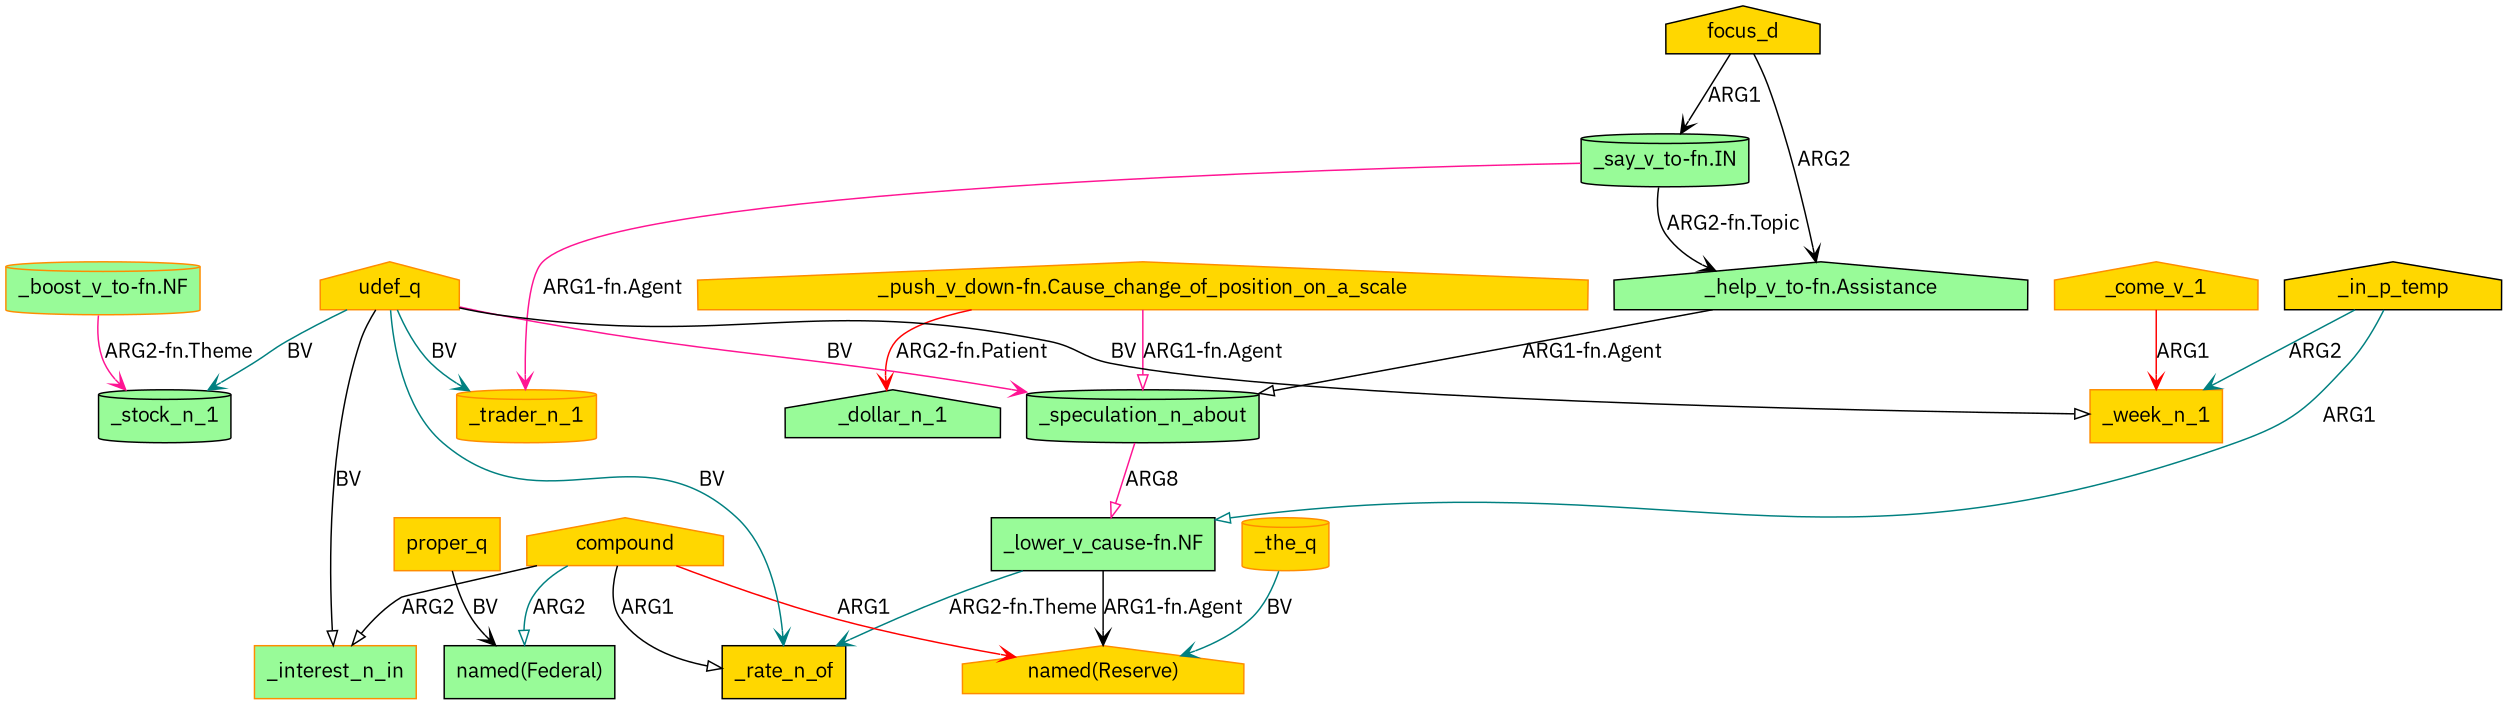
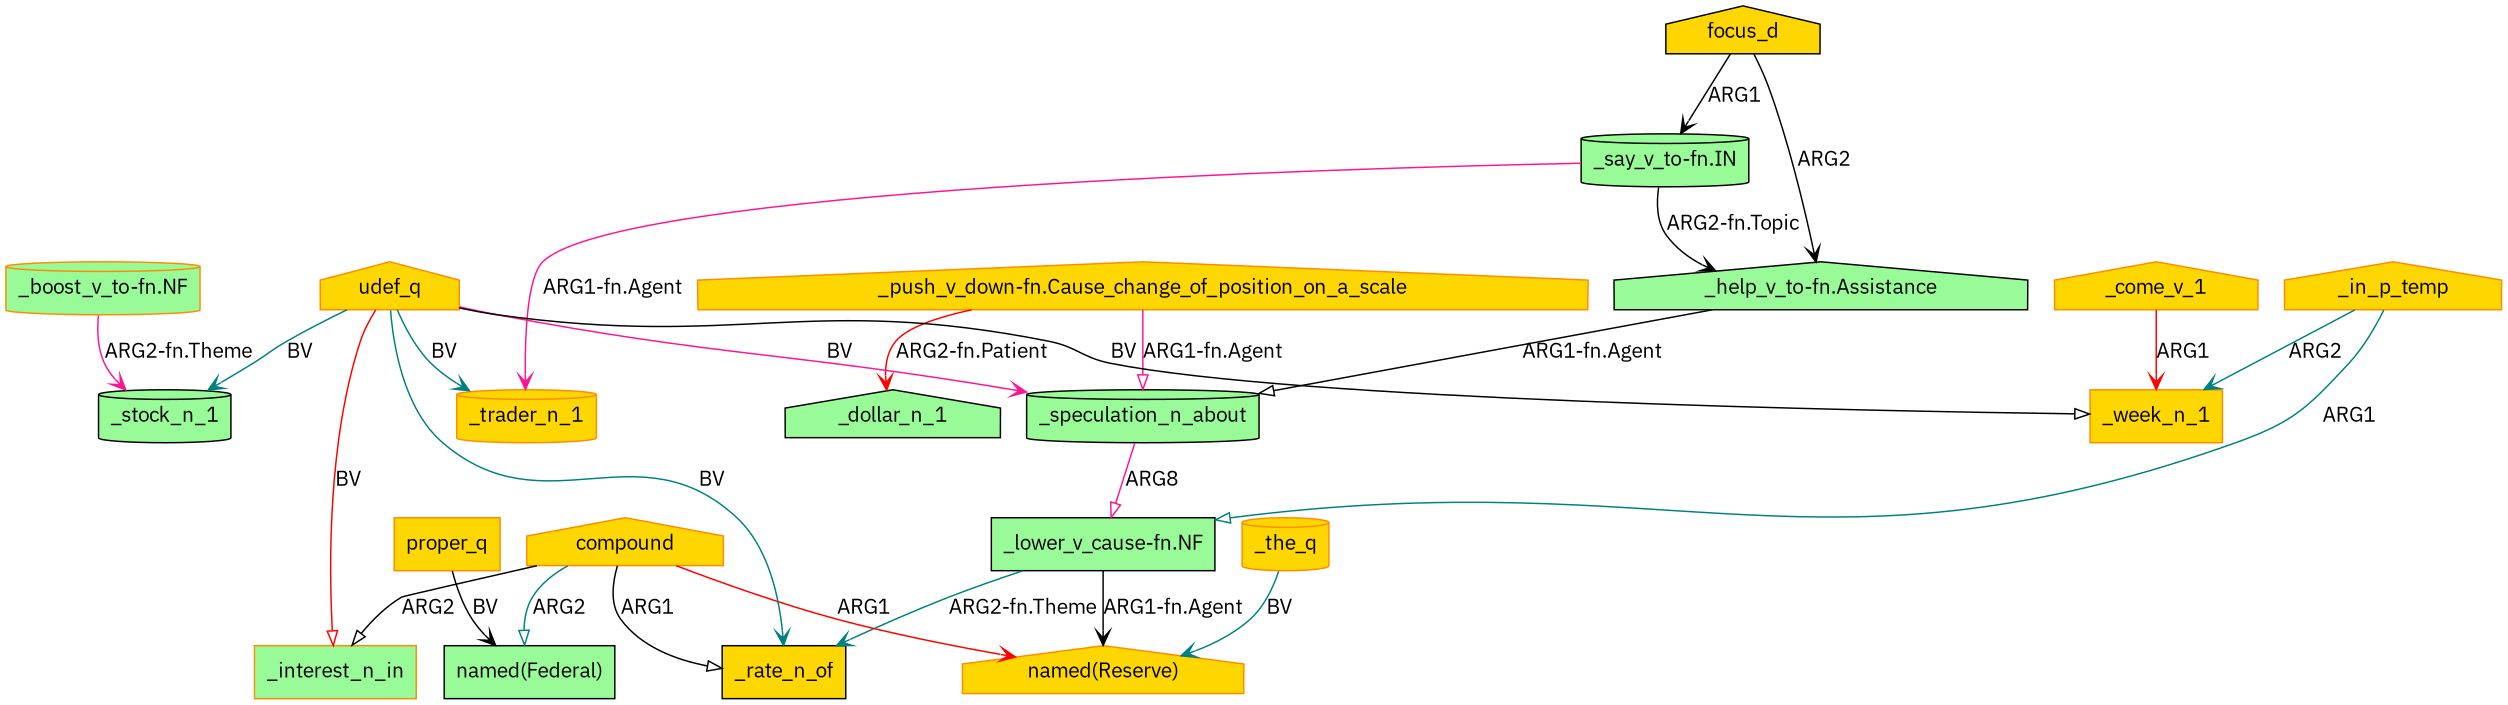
node "_in_p_temp": color black -> darkorange
edge "udef_q" -> "_interest_n_in": color black -> red
